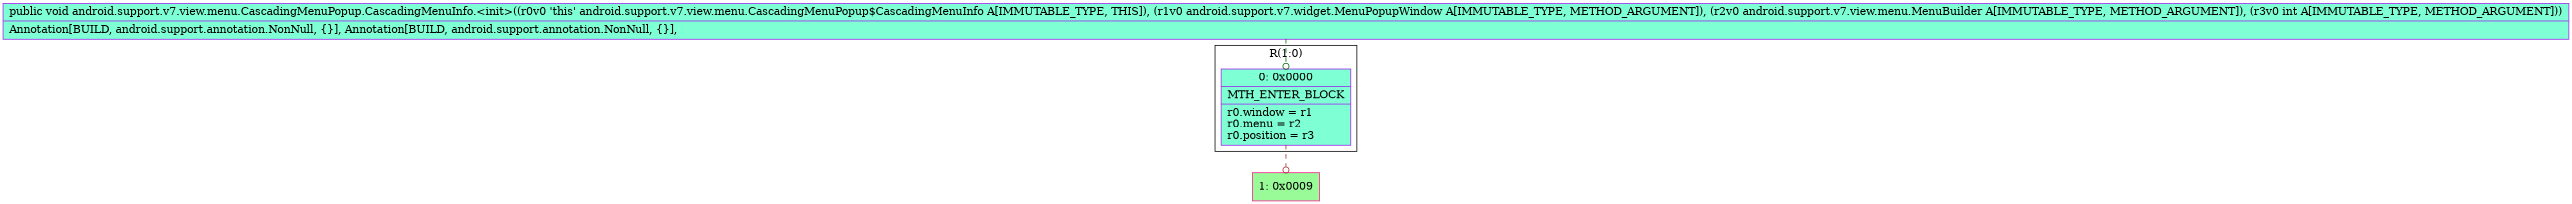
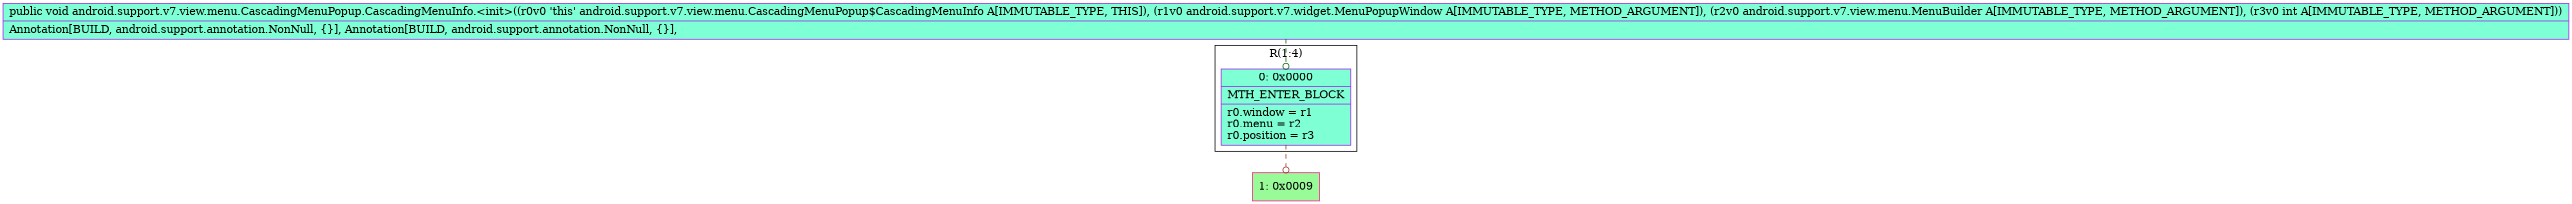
cluster "R(1:0)": label "R(1:0)" -> "R(1:4)"
